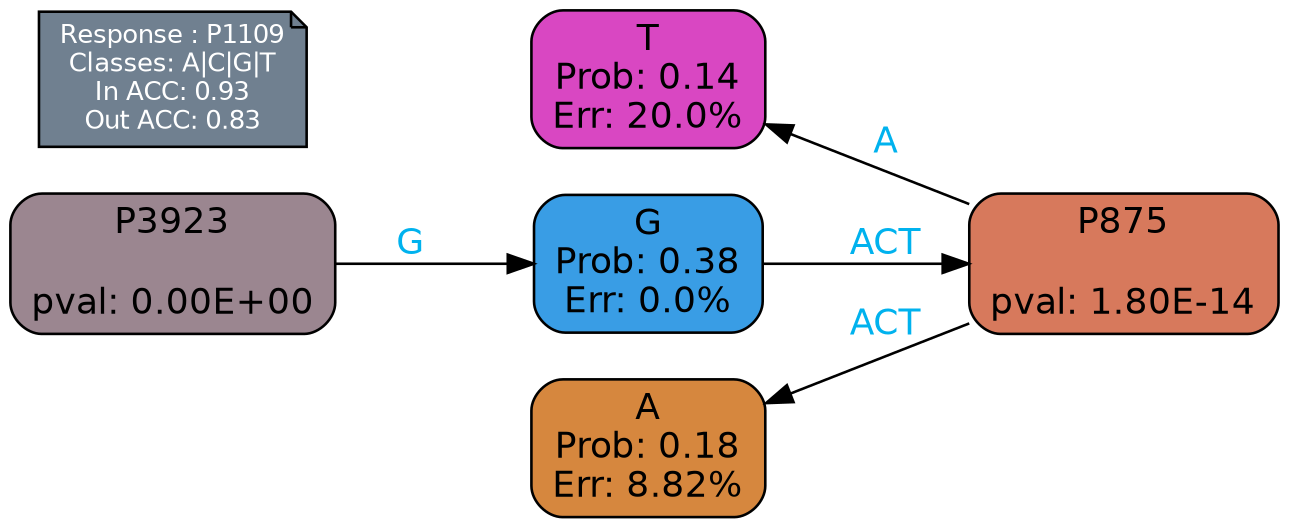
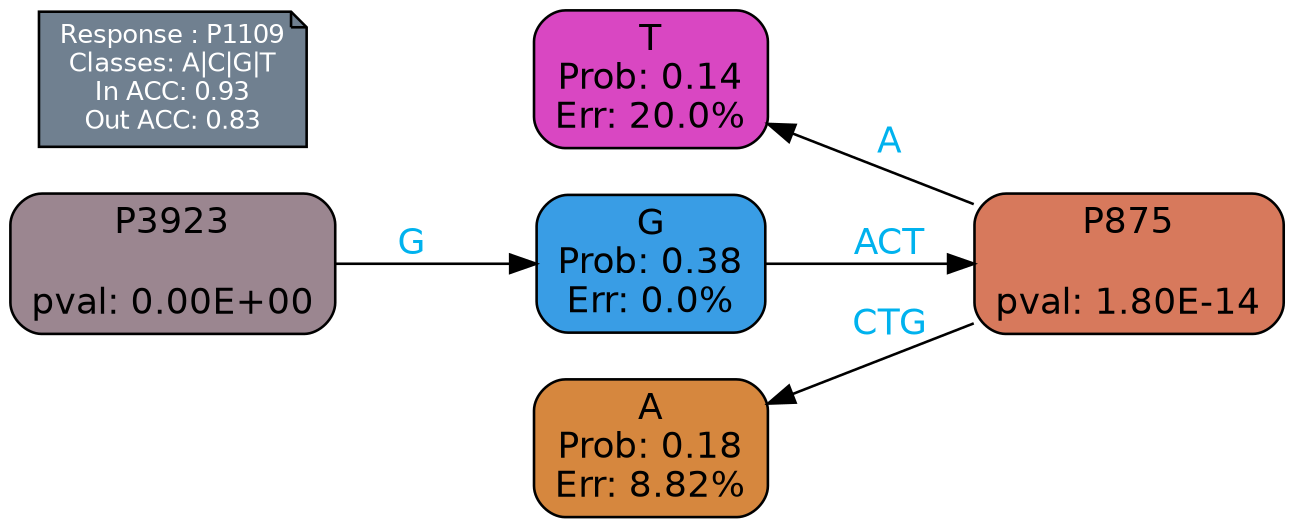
edge "P875 pval: 1.80E-14" -> "A Prob: 0.18 Err: 8.82%": label "ACT" -> "CTG"
